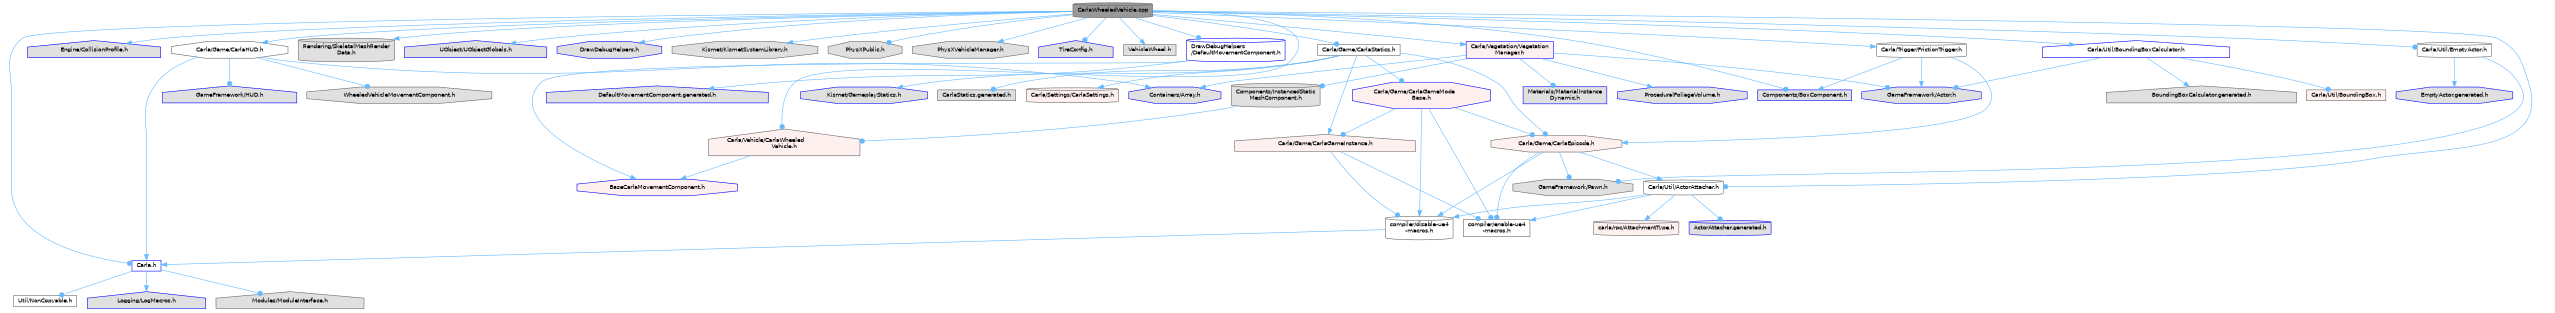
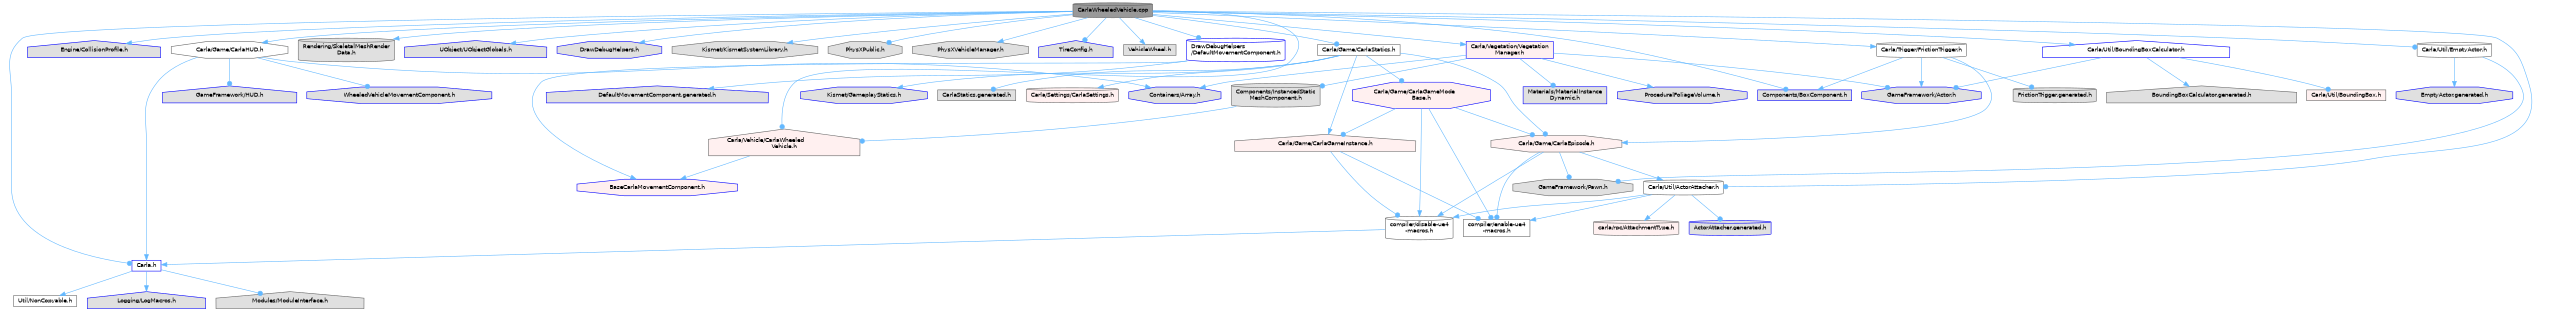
node "WheeledVehicleMovementComponent.h": color gray40 -> blue
node "FrictionTrigger.generated.h": added
edge "Carla.h" -> "Util/NonCopyable.h": arrowhead dot -> normal
